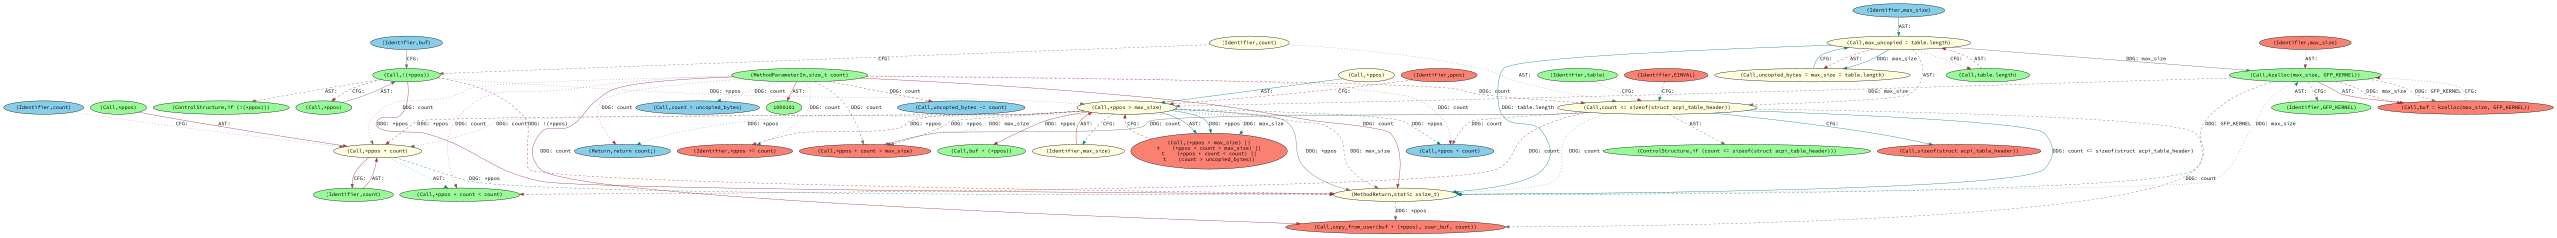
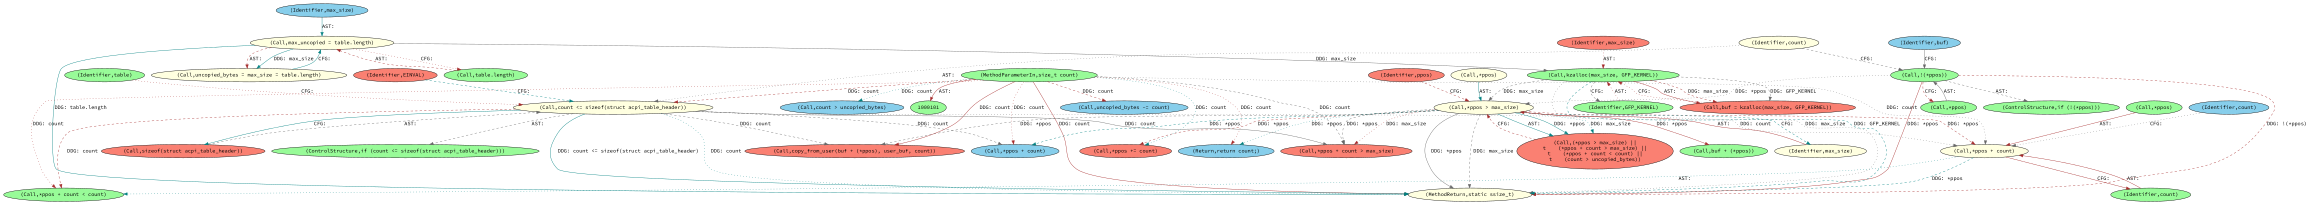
edge "(Identifier,GFP_KERNEL)" -> "(Call,kzalloc(max_size, GFP_KERNEL))": color teal -> brown
edge "(Call,max_uncopied = table.length)" -> "(Call,count <= sizeof(struct acpi_table_header))": now "(Call,sizeof(struct acpi_table_header))" -> "(Call,count <= sizeof(struct acpi_table_header))"
node "(Identifier,*ppos += count)": label "(Identifier,*ppos += count)" -> "(Call,*ppos += count)"
edge "(MethodReturn,static ssize_t)" -> "(Call,copy_from_user(buf + (*ppos), user_buf, count))": now "(Call,*ppos > max_size)" -> "(Call,copy_from_user(buf + (*ppos), user_buf, count))"
